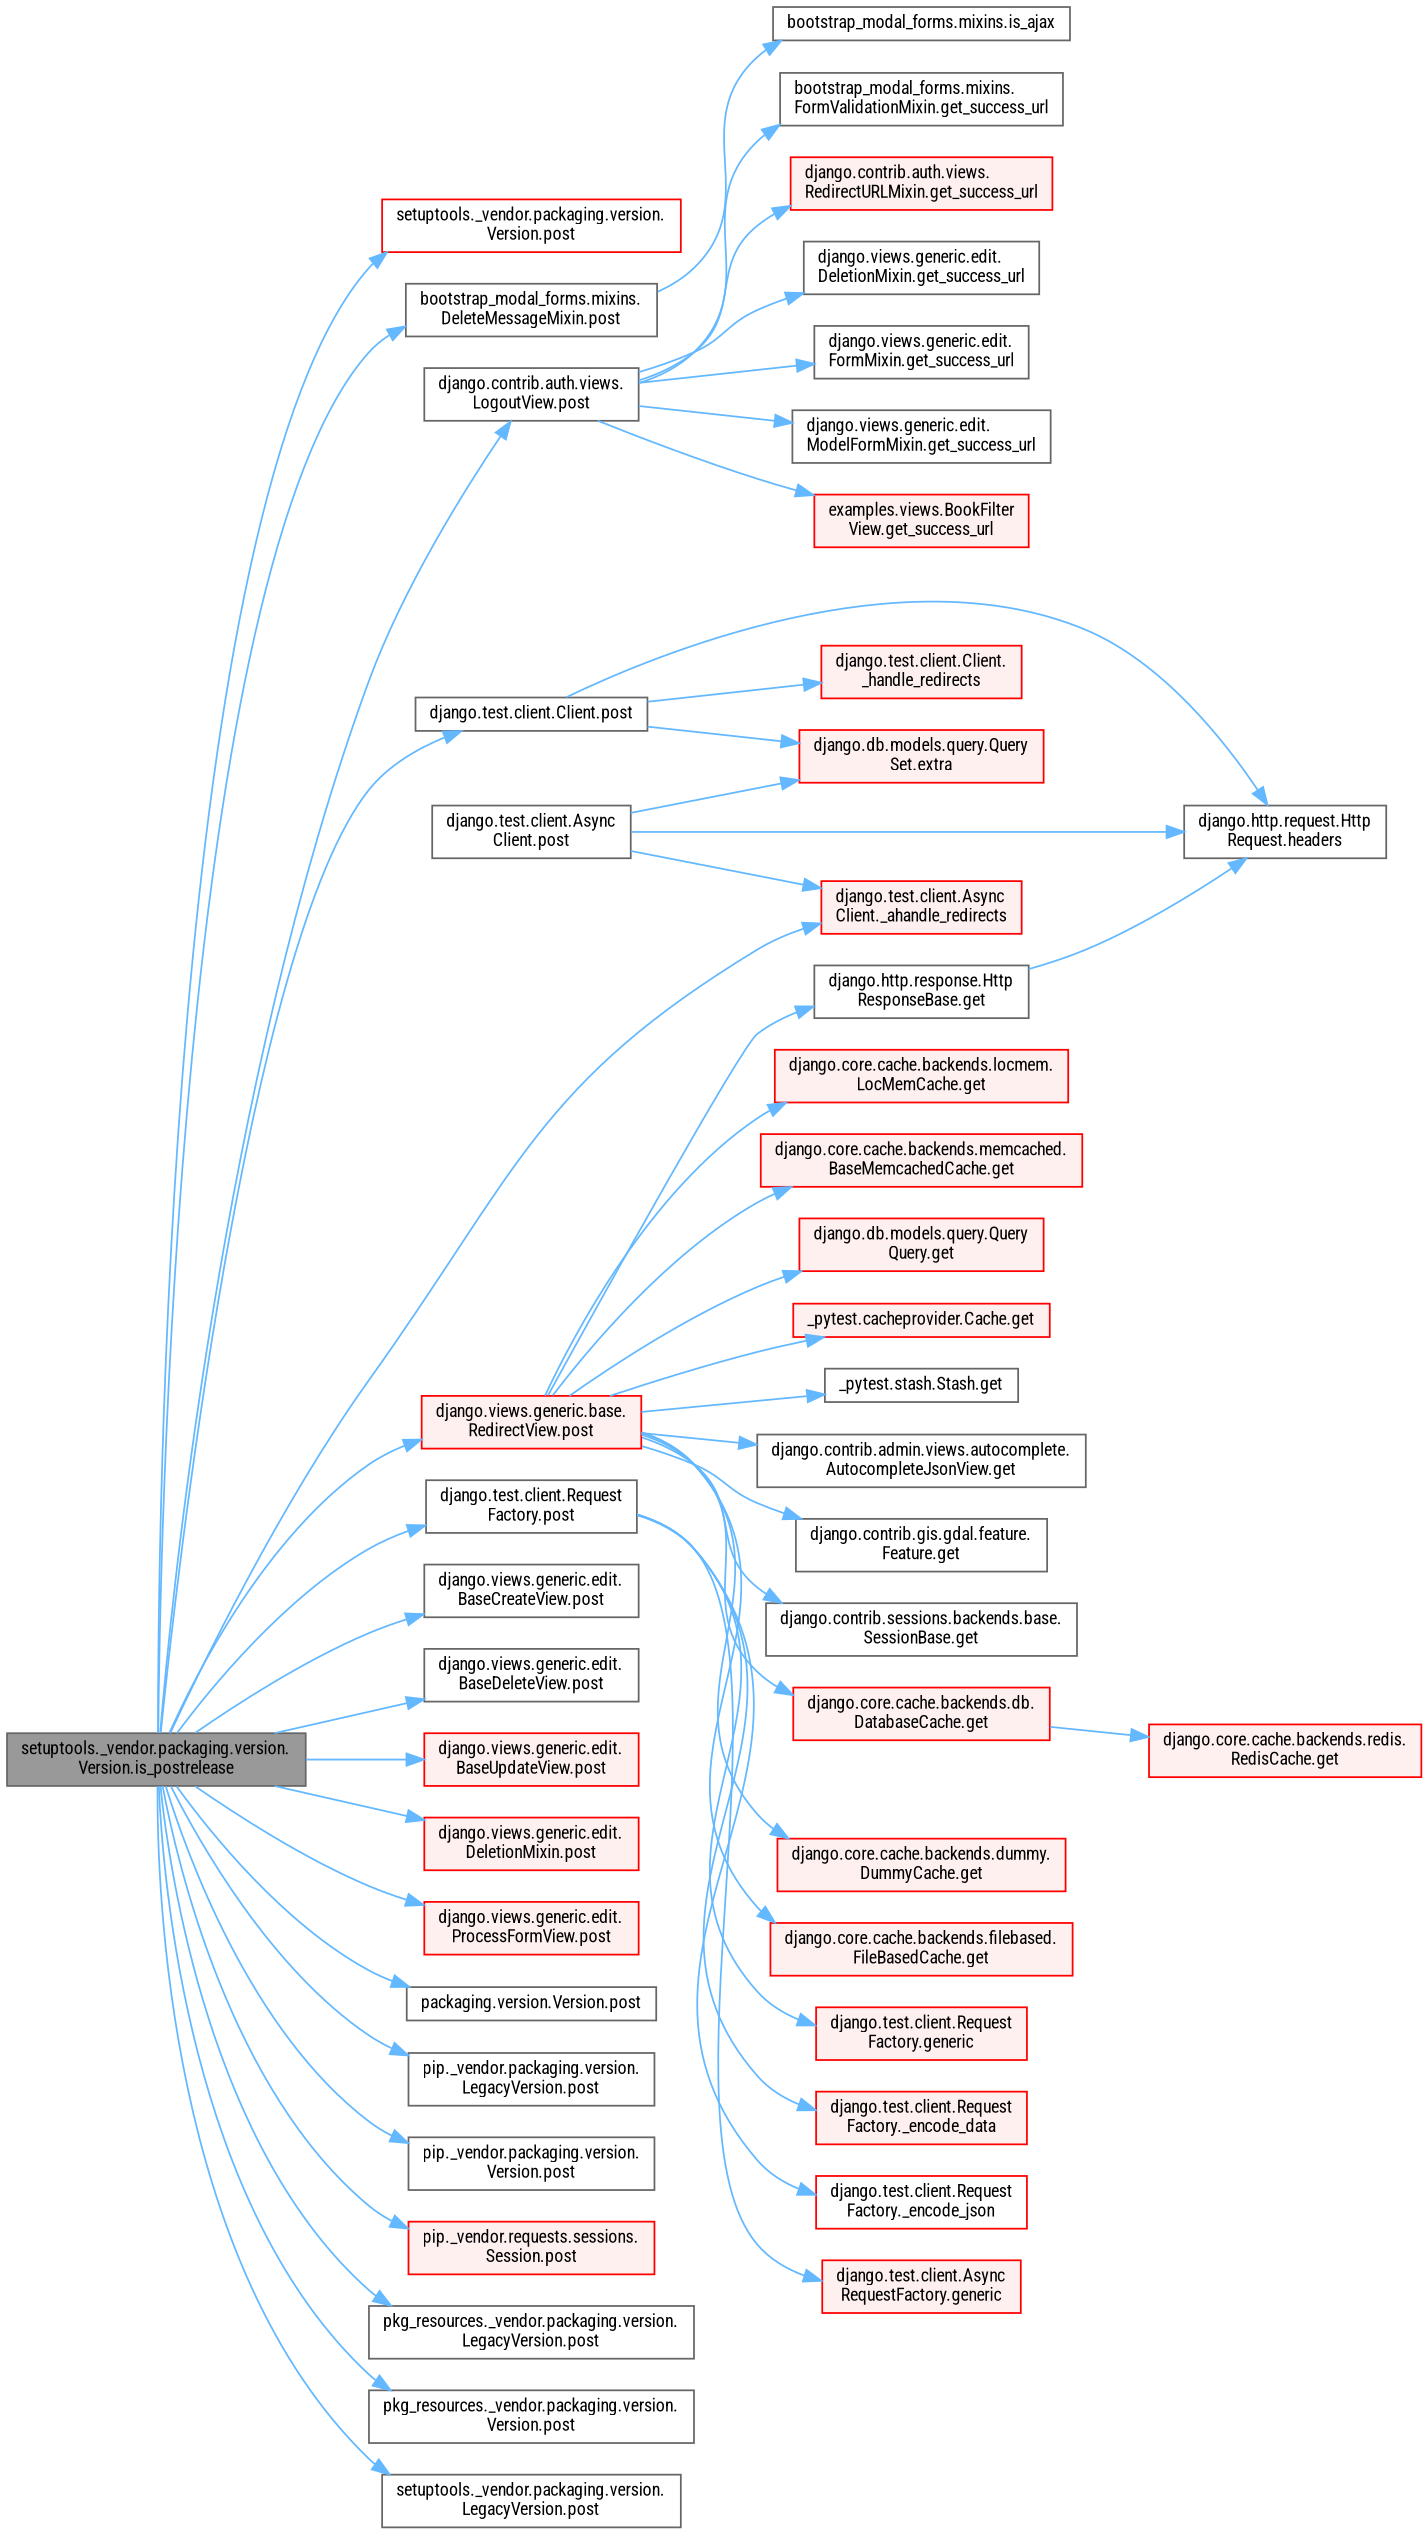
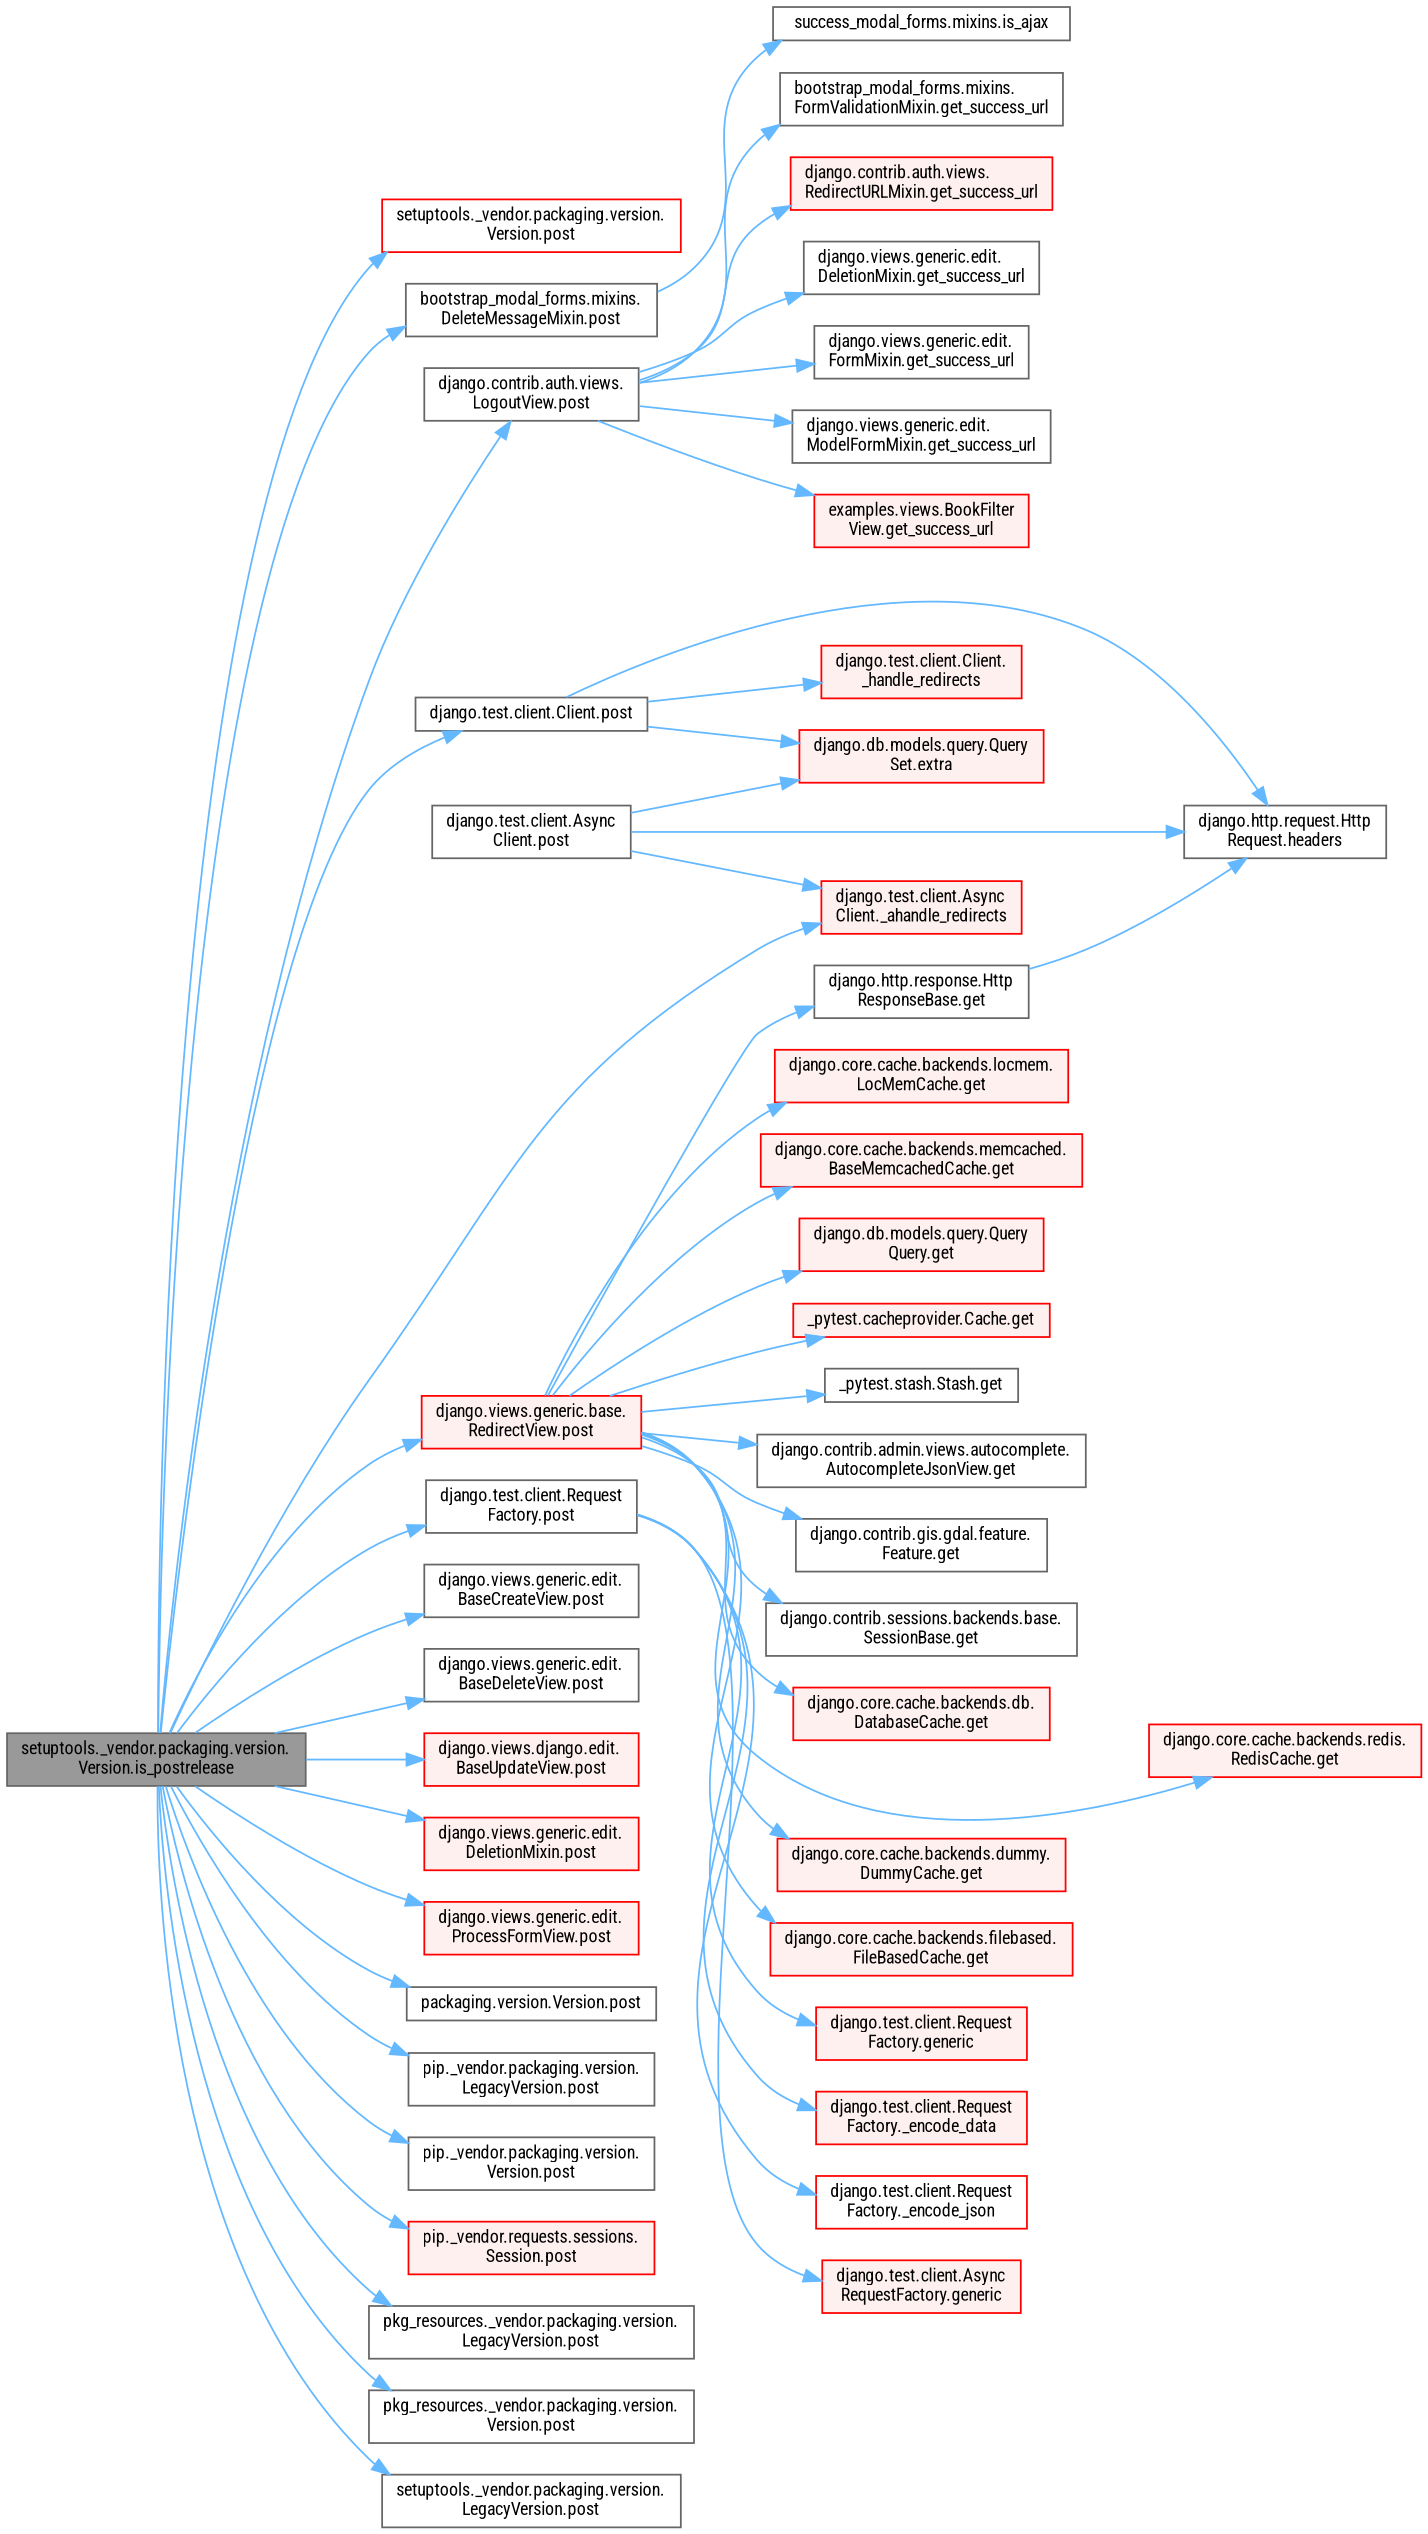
node "bootstrap_modal_forms.mixins.is_ajax": label "bootstrap_modal_forms.mixins.is_ajax" -> "success_modal_forms.mixins.is_ajax"
edge "django.core.cache.backends.db. DatabaseCache.get" -> "django.core.cache.backends.redis. RedisCache.get": now "django.views.generic.base. RedirectView.post" -> "django.core.cache.backends.redis. RedisCache.get"
node "django.views.generic.edit. BaseUpdateView.post": label "django.views.generic.edit. BaseUpdateView.post" -> "django.views.django.edit. BaseUpdateView.post"
